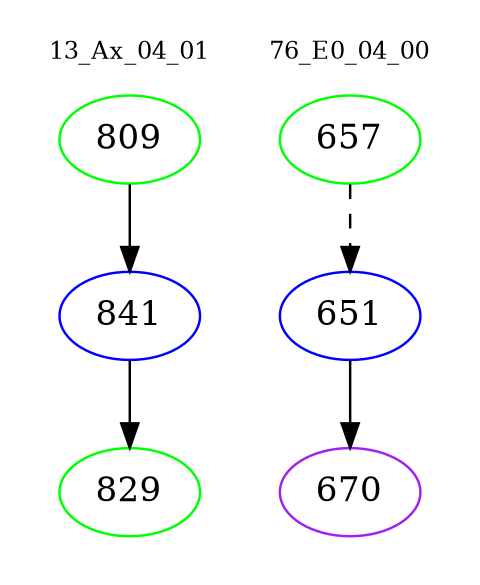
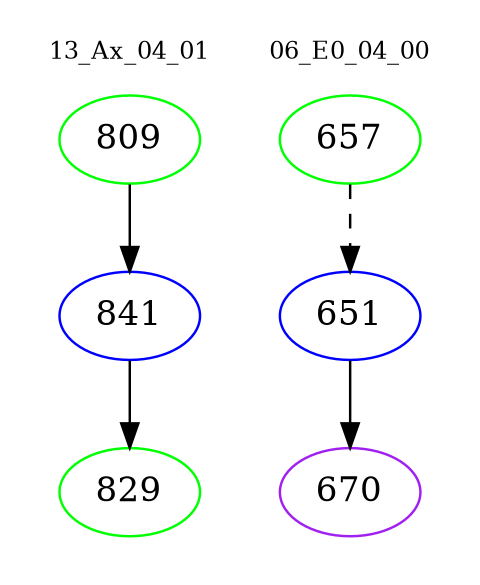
cluster "76_E0_04_00": label "76_E0_04_00" -> "06_E0_04_00"
